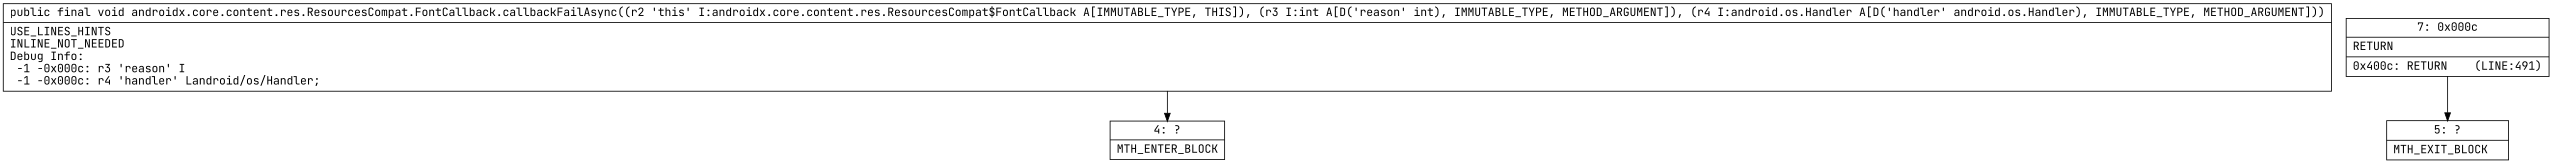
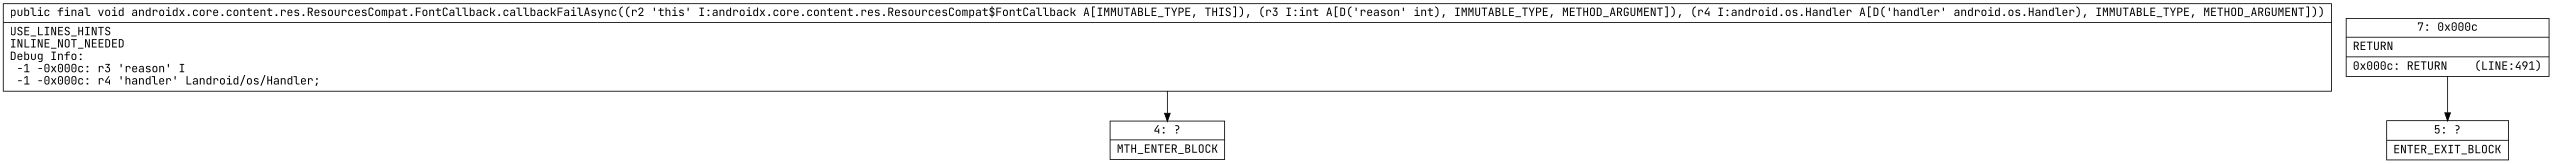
node "7: 0x000c": text "0x400c: RETURN    (LINE:491)" -> "0x000c: RETURN    (LINE:491)"
node "5: ?": text "MTH_EXIT_BLOCK" -> "ENTER_EXIT_BLOCK"
